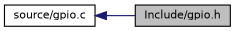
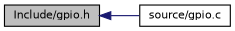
edge "Include/gpio.h" -> "source/gpio.c": reversed
